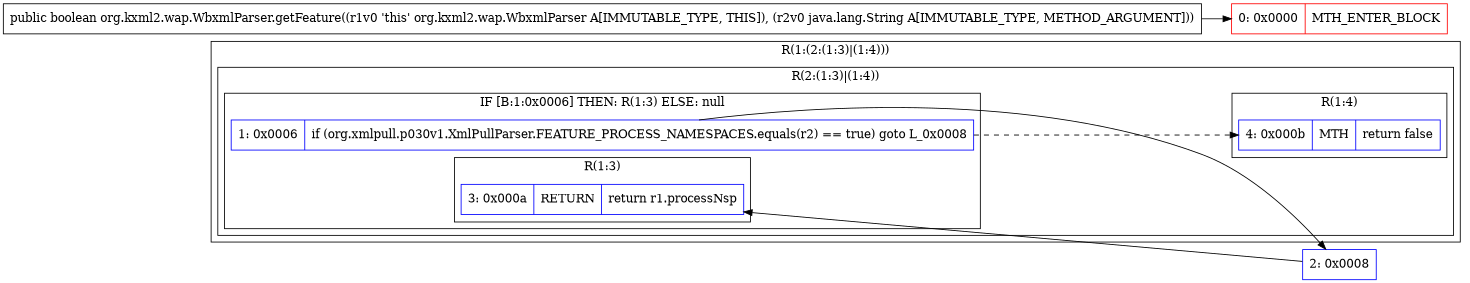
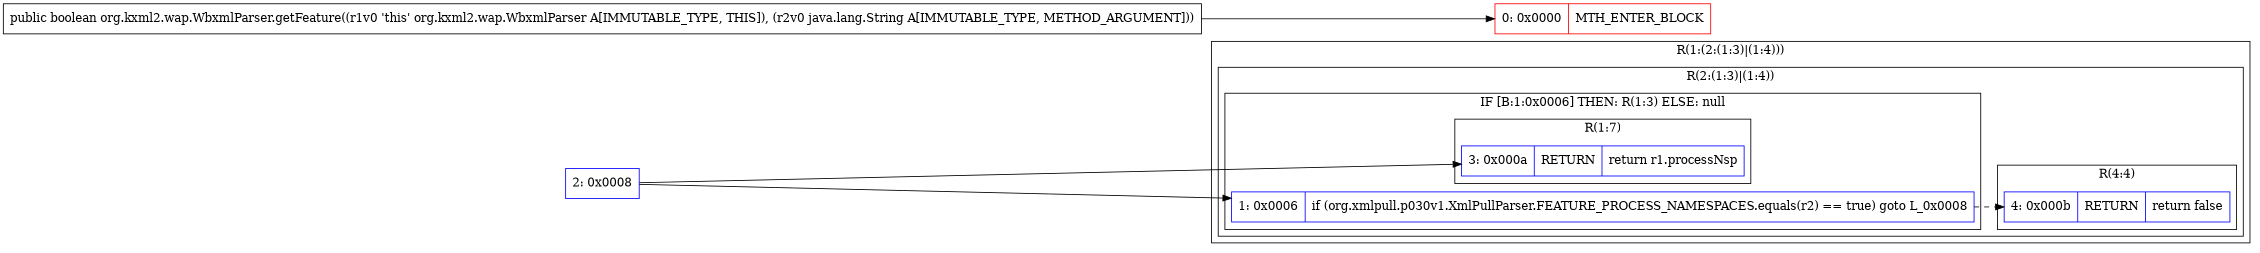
cluster "R(1:4)": label "R(1:4)" -> "R(4:4)"
edge "1: 0x0006" -> "2: 0x0008": reversed
node "4: 0x000b": text "MTH" -> "RETURN"
cluster "R(1:3)": label "R(1:3)" -> "R(1:7)"
